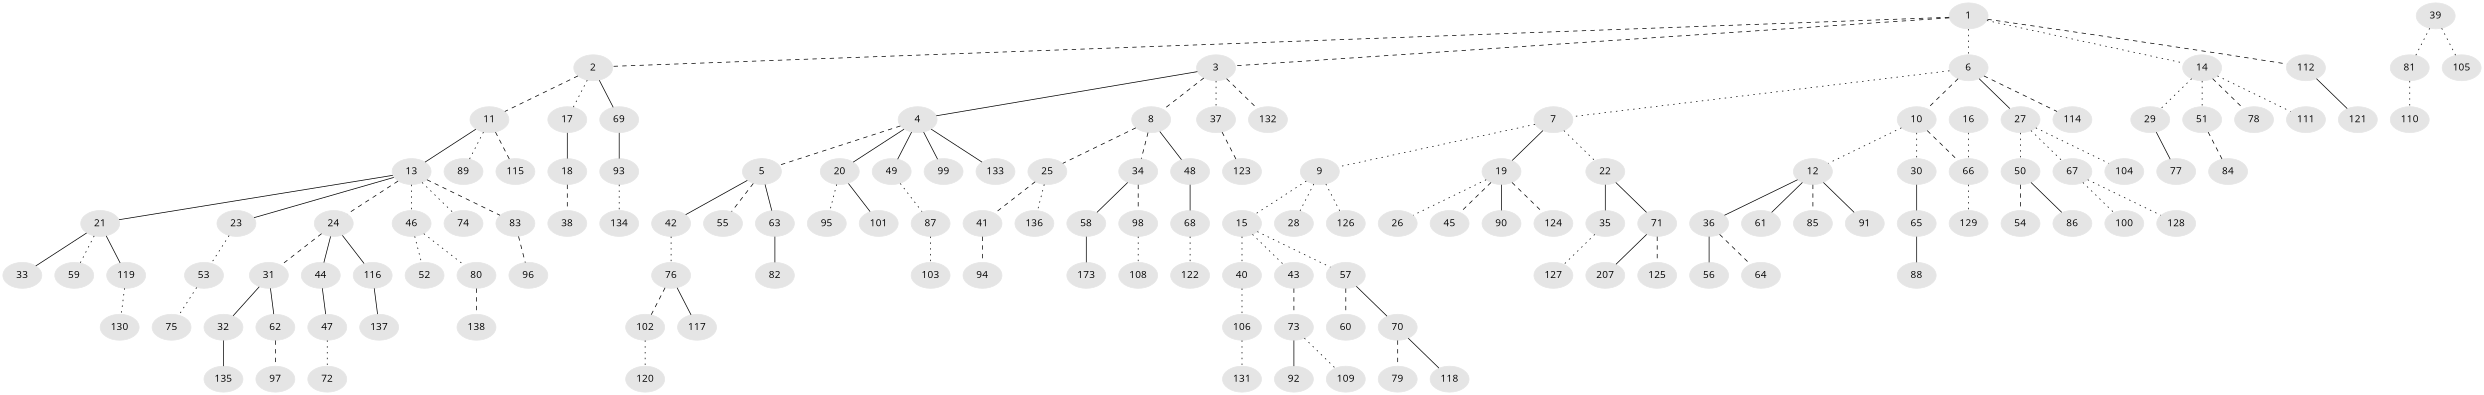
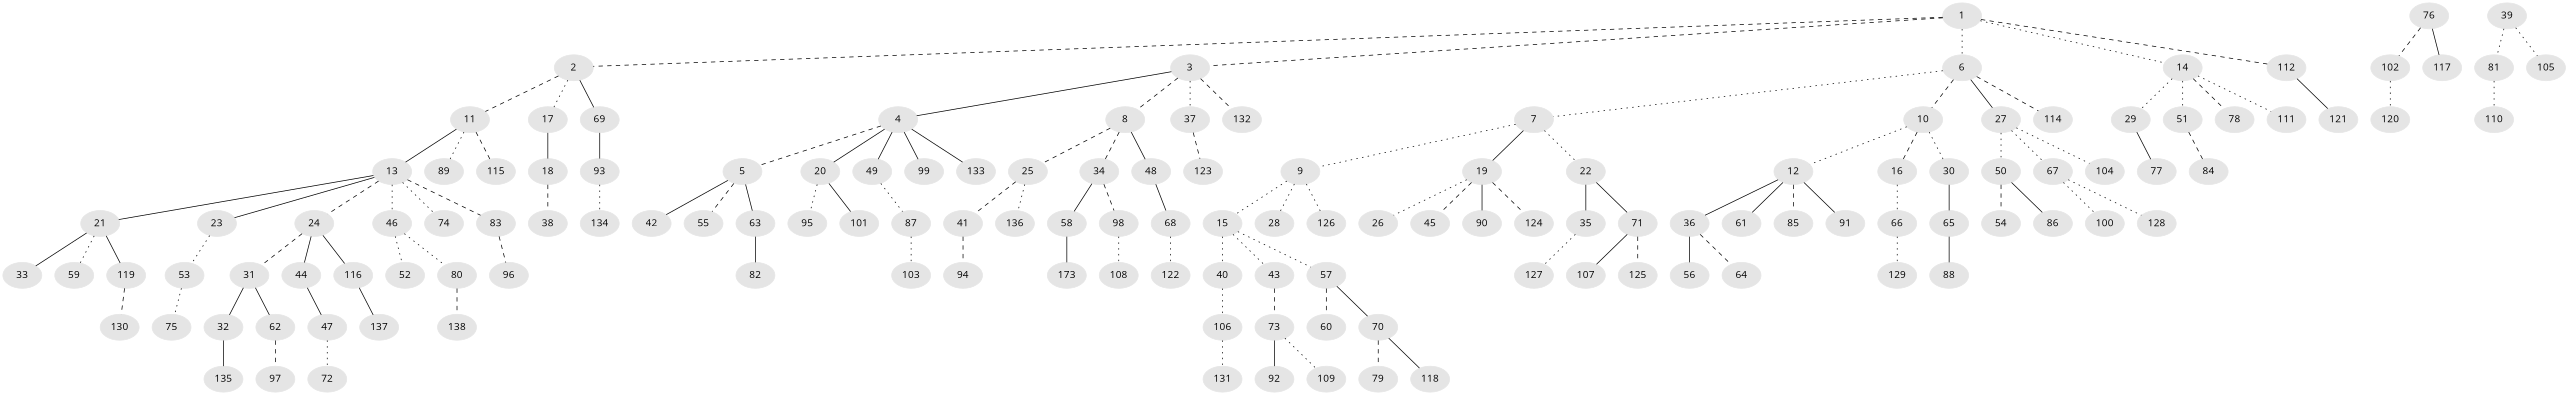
edge "10" -- "66": now "10" -- "16"
edge "42" -- "76": removed
node "207": label "207" -> "107"
edge "119" -- "130": style dotted -> dashed
